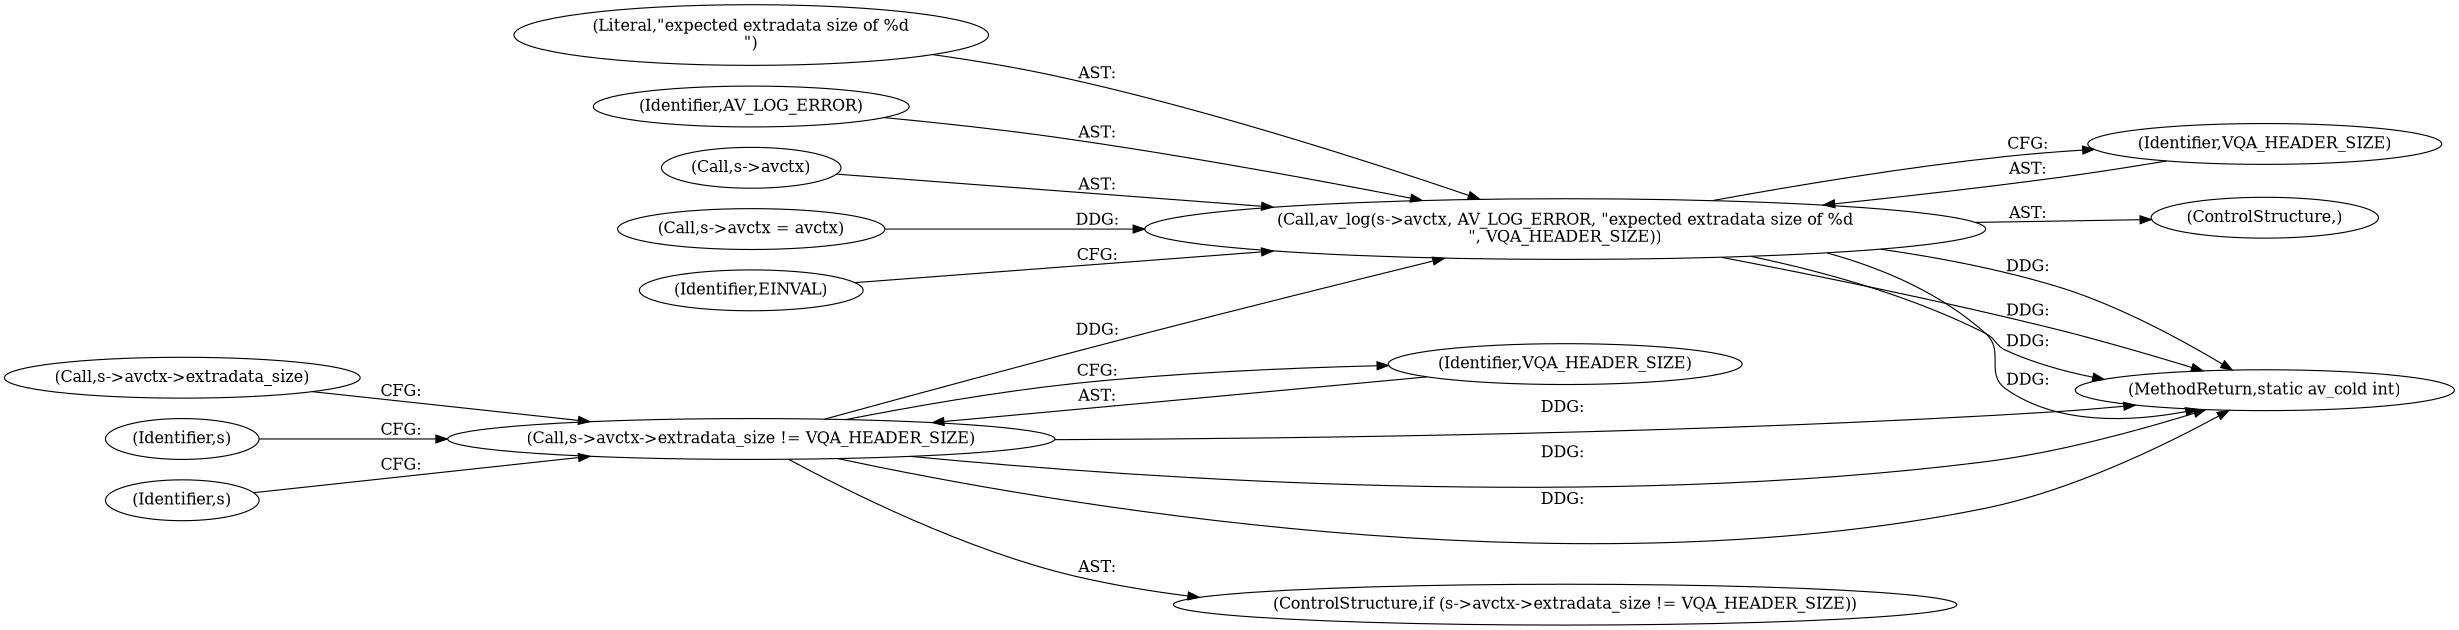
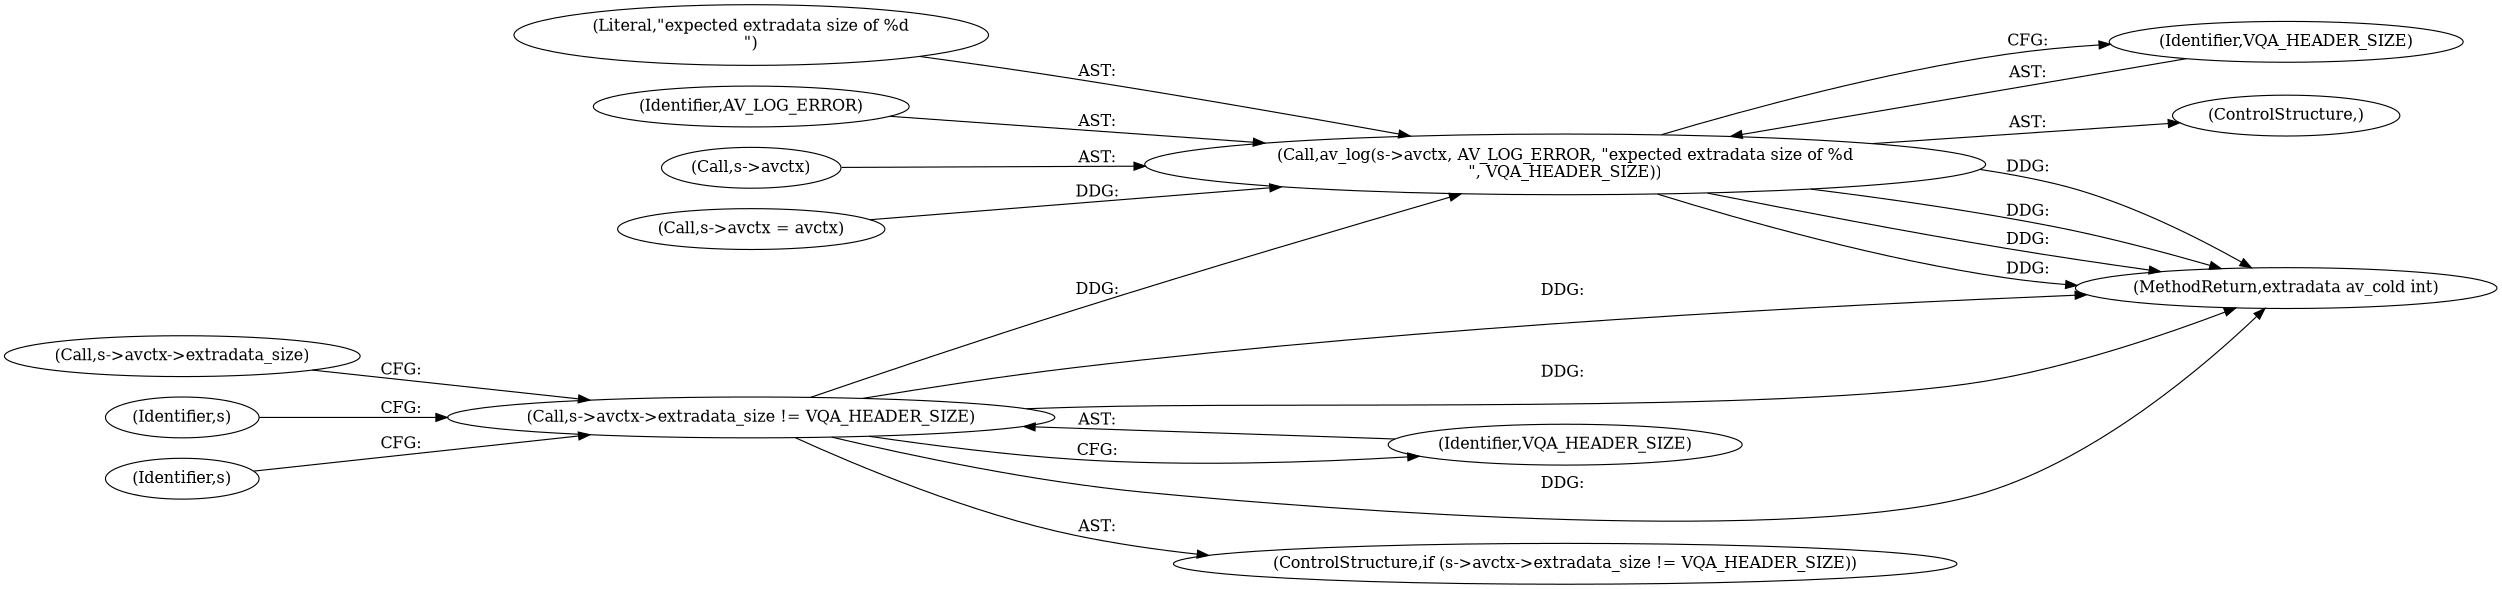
node "(Identifier,EINVAL)": removed
node "(MethodReturn,static av_cold int)": label "(MethodReturn,static av_cold int)" -> "(MethodReturn,extradata av_cold int)"
